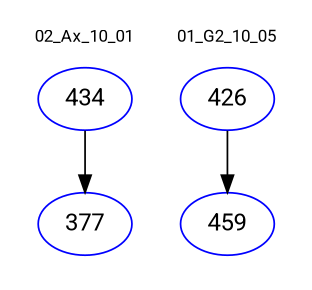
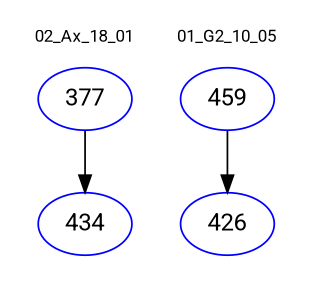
cluster "02_Ax_10_01": label "02_Ax_10_01" -> "02_Ax_18_01"
edge "434" -> "377": reversed
edge "426" -> "459": reversed
